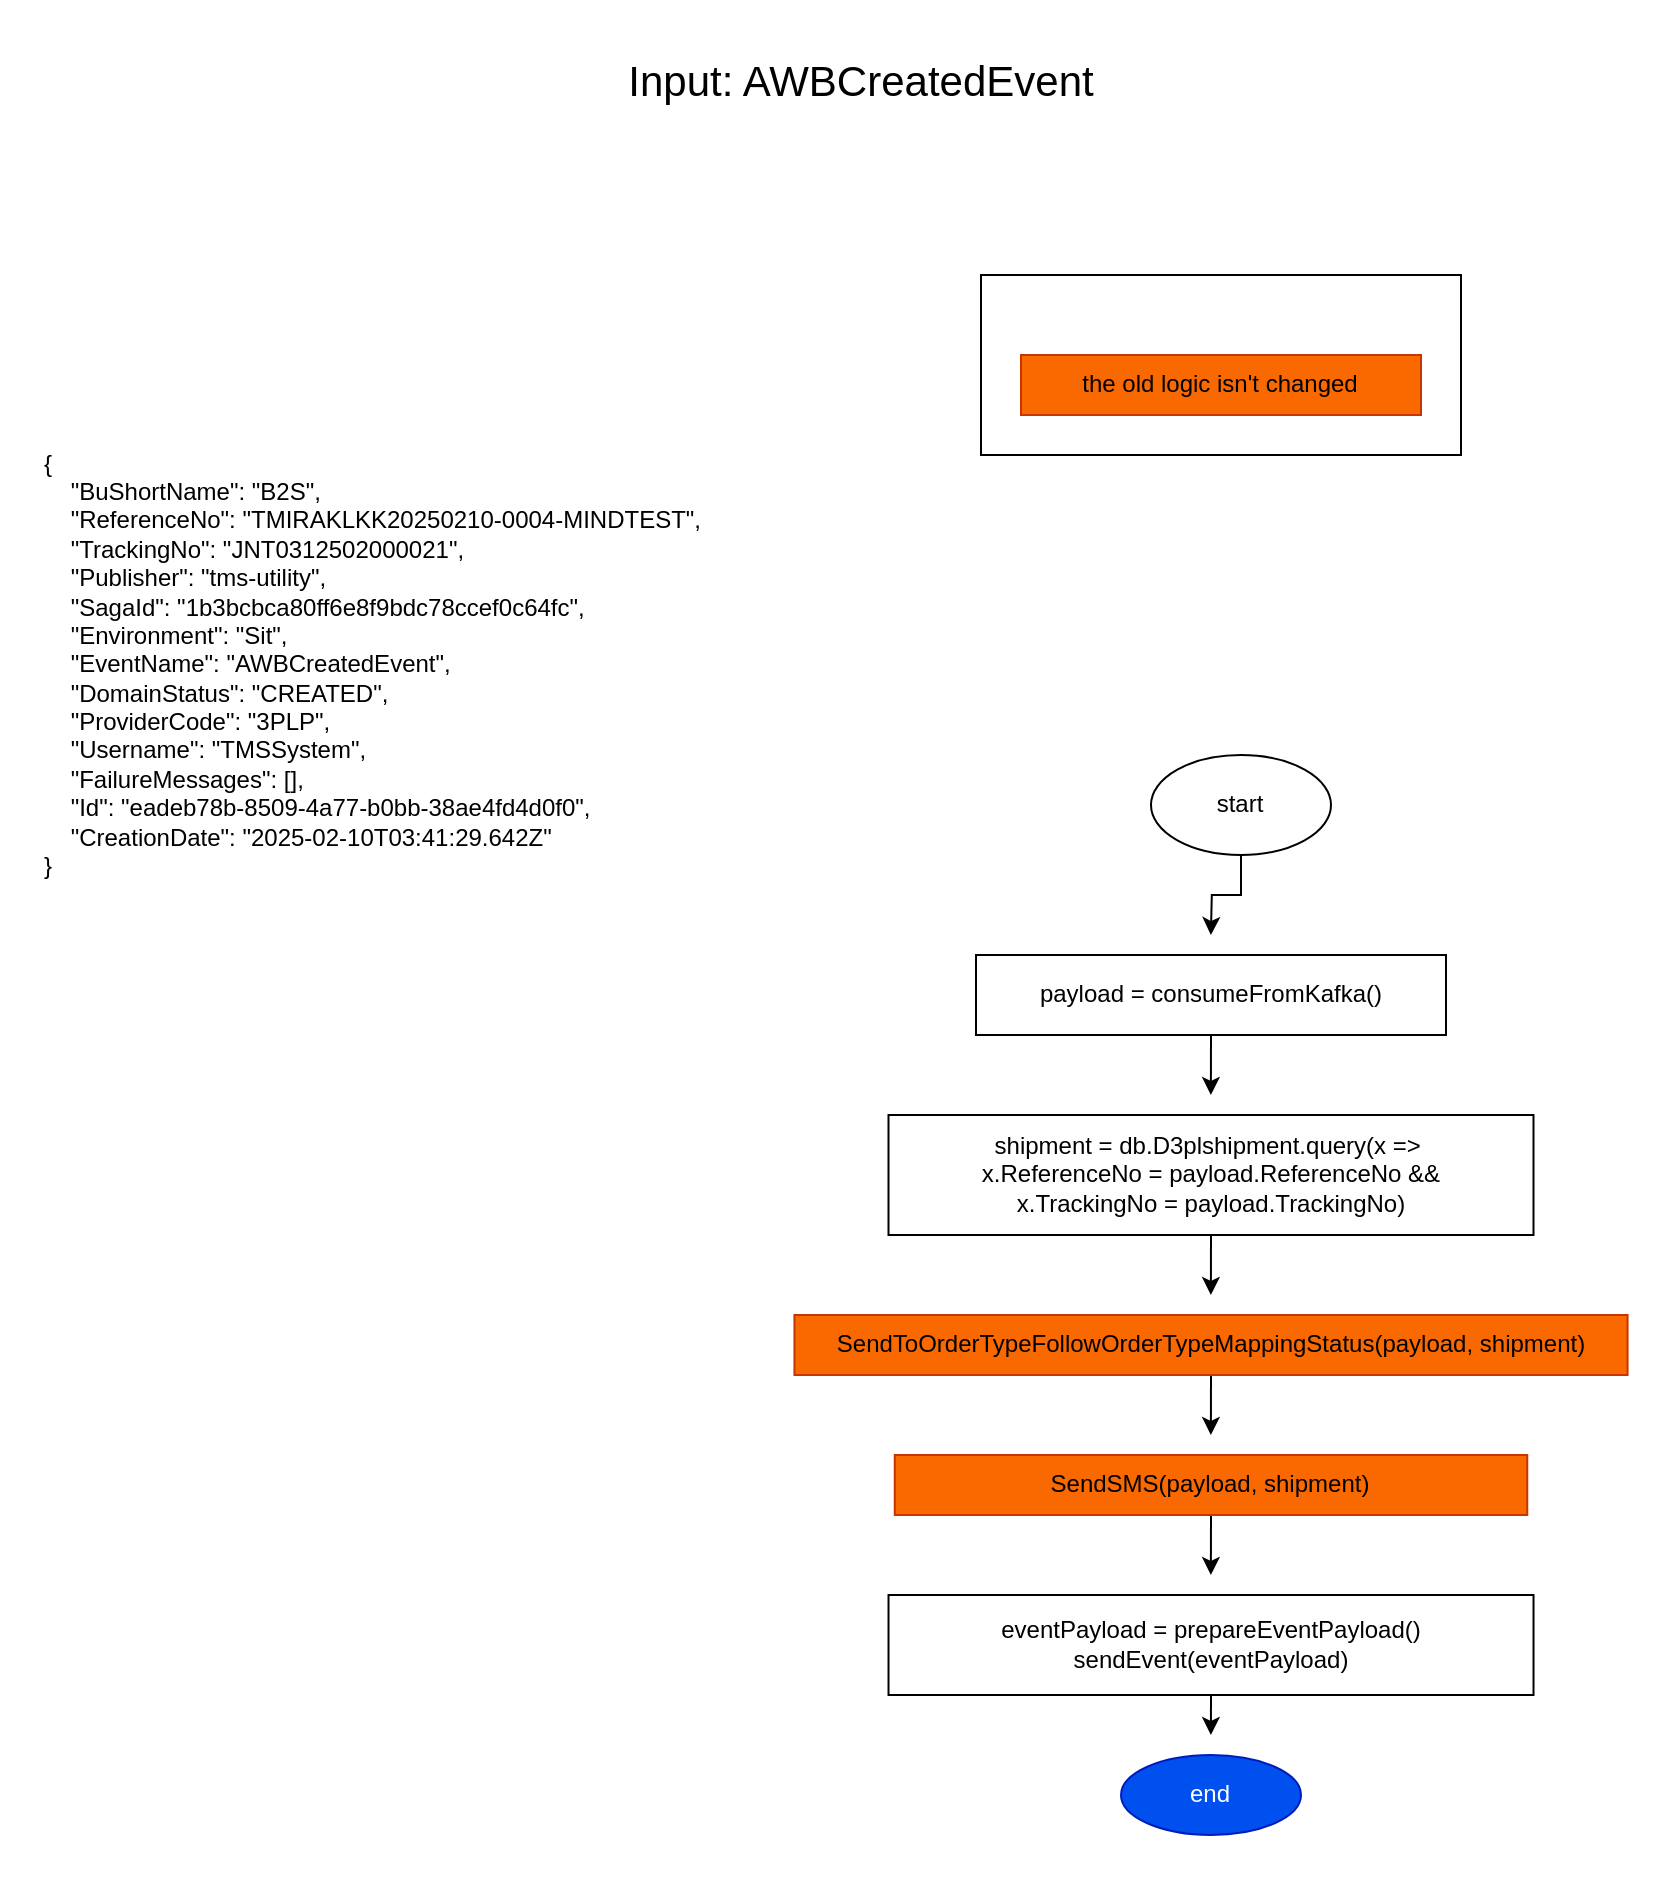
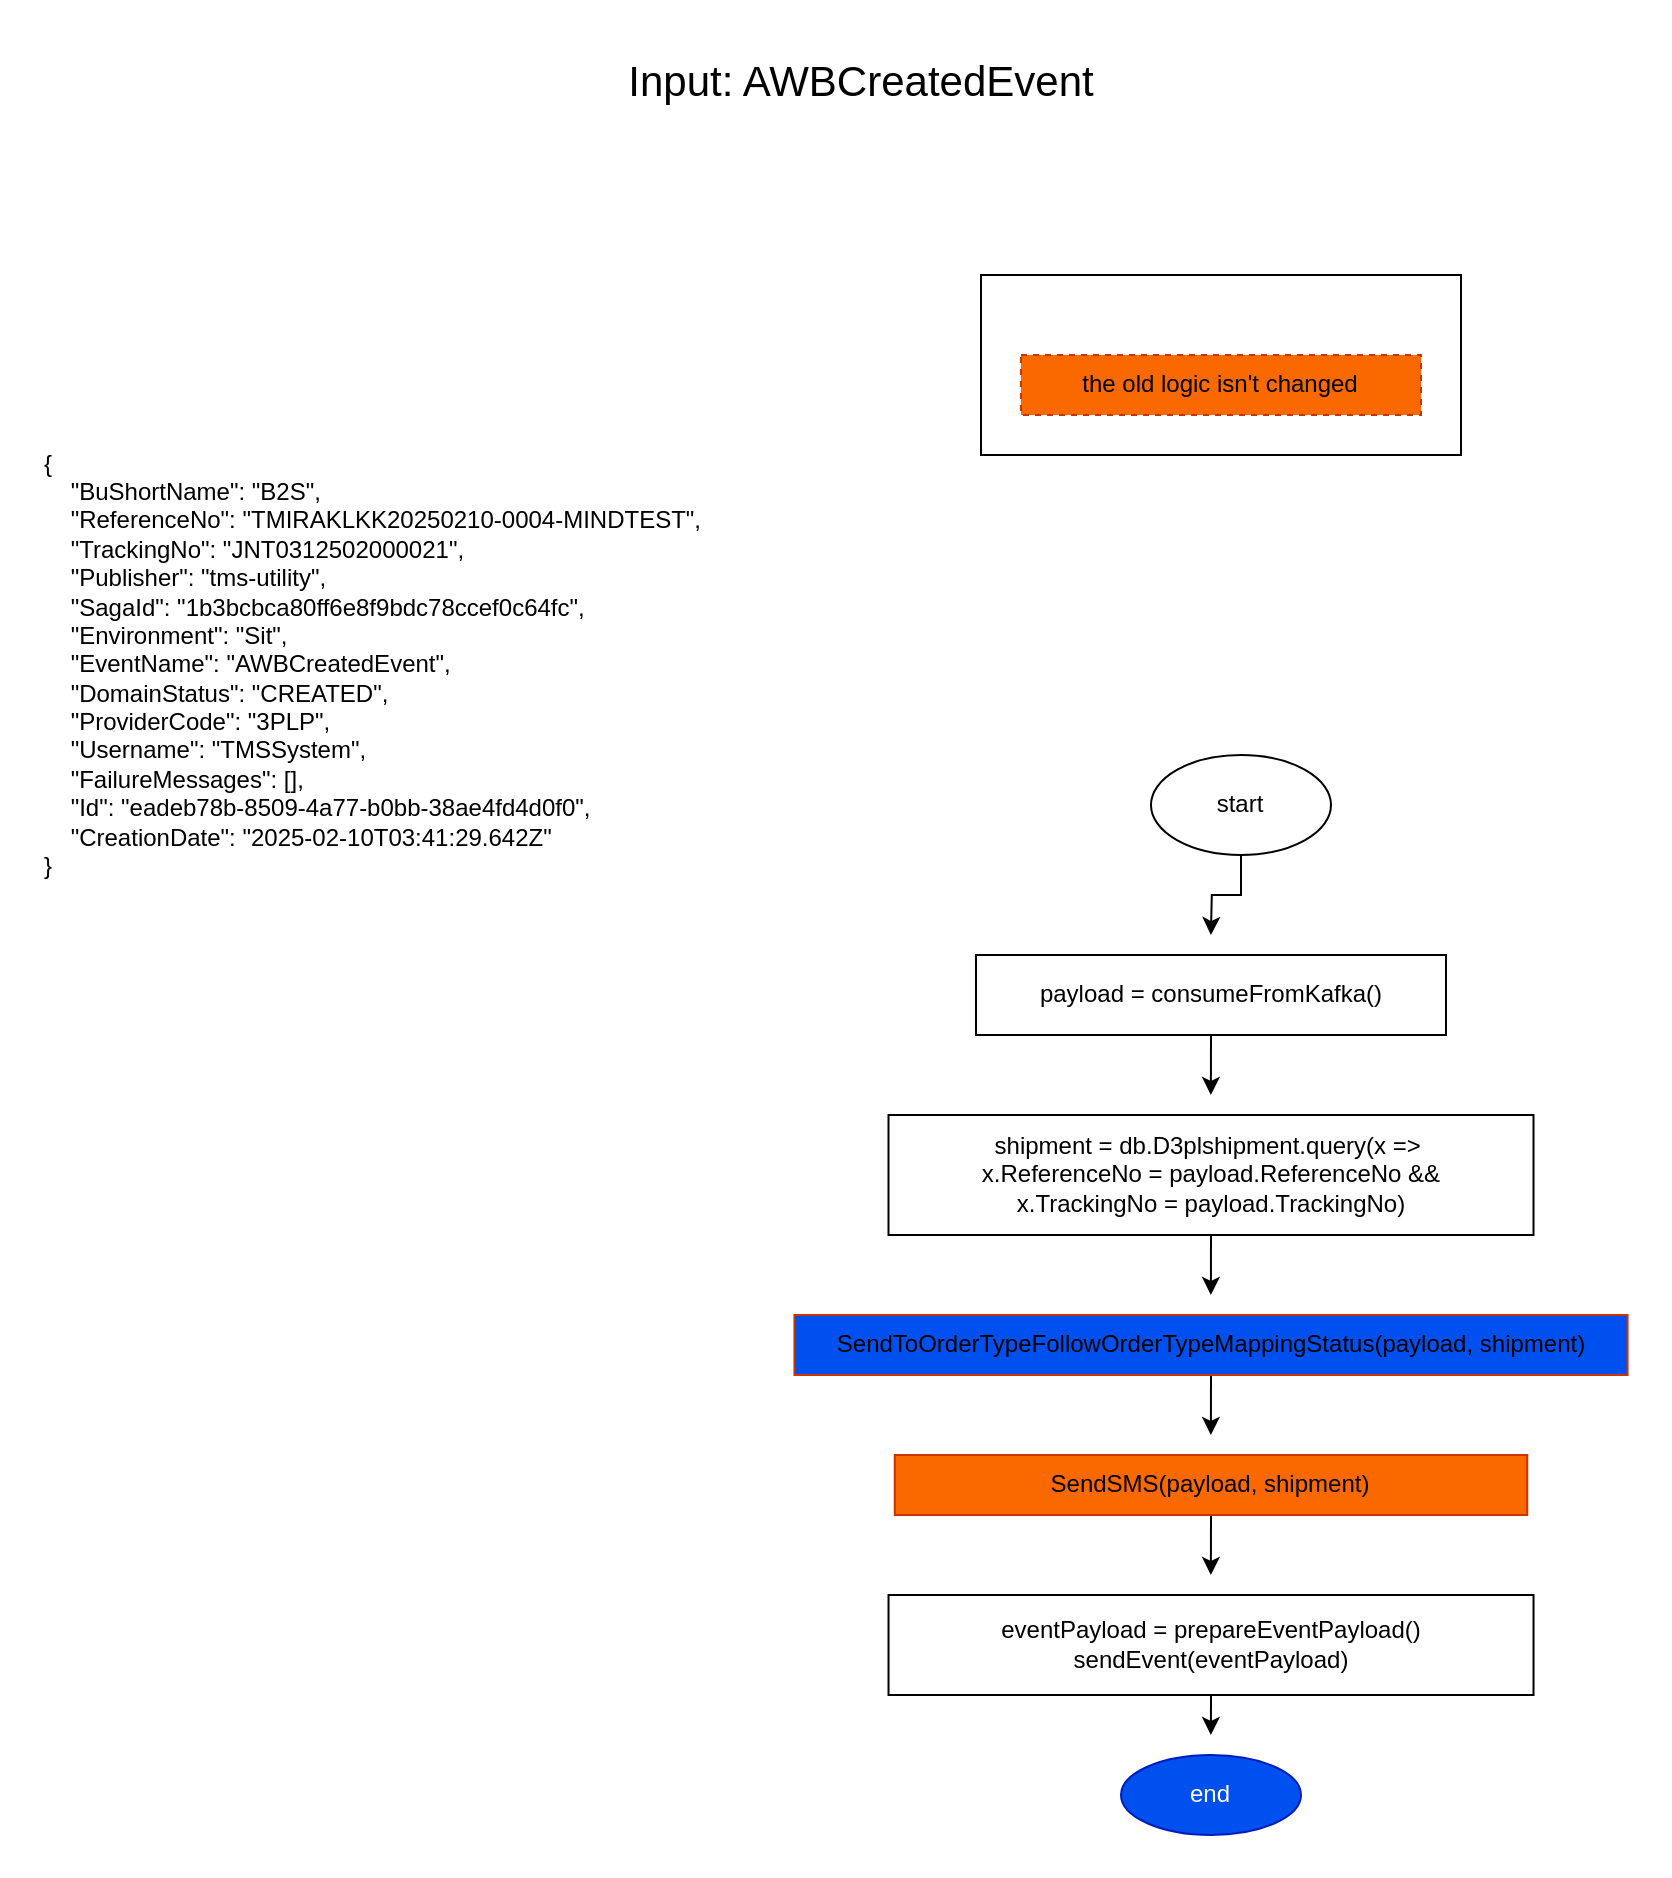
node "the old logic isn't changed": style solid -> dashed
node "SendToOrderTypeFollowOrderTypeMappingStatus(payload, shipment)": fillcolor #fa6800 -> #0050ef
